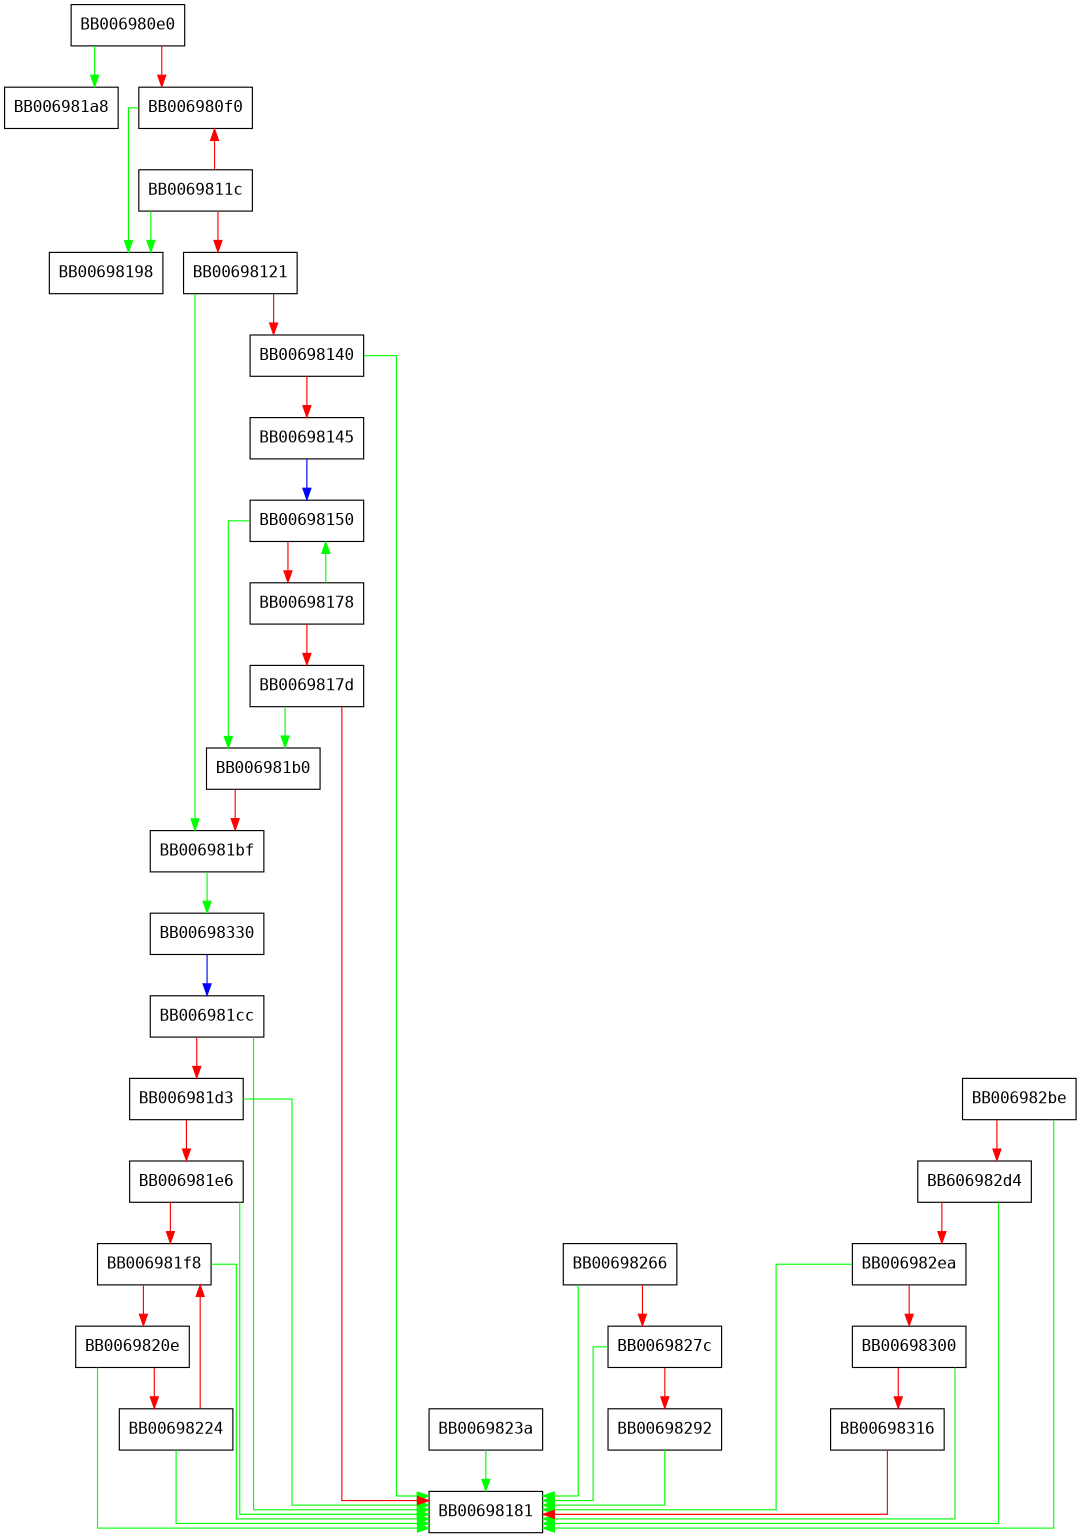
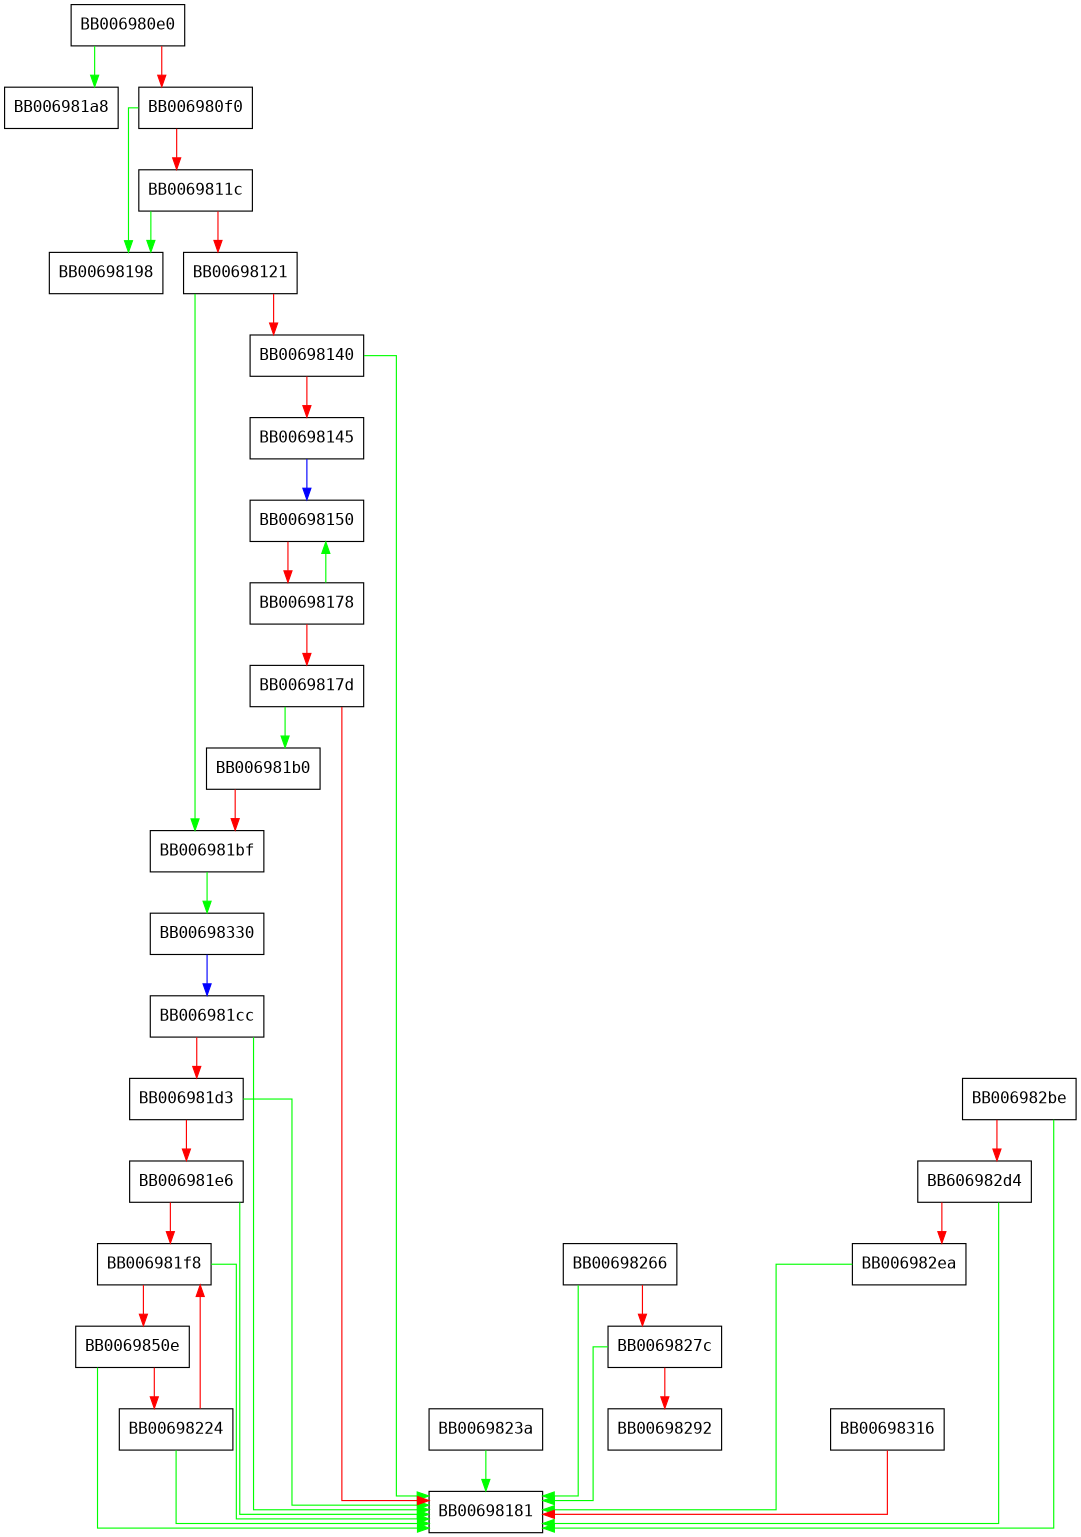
edge "BB0069811c" -> "BB006980f0": reversed
edge "BB00698150" -> "BB006981b0": removed
node "BB0069820e": label "BB0069820e" -> "BB0069850e"
node "BB00698300": removed
edge "BB00698292" -> "BB00698181": removed
